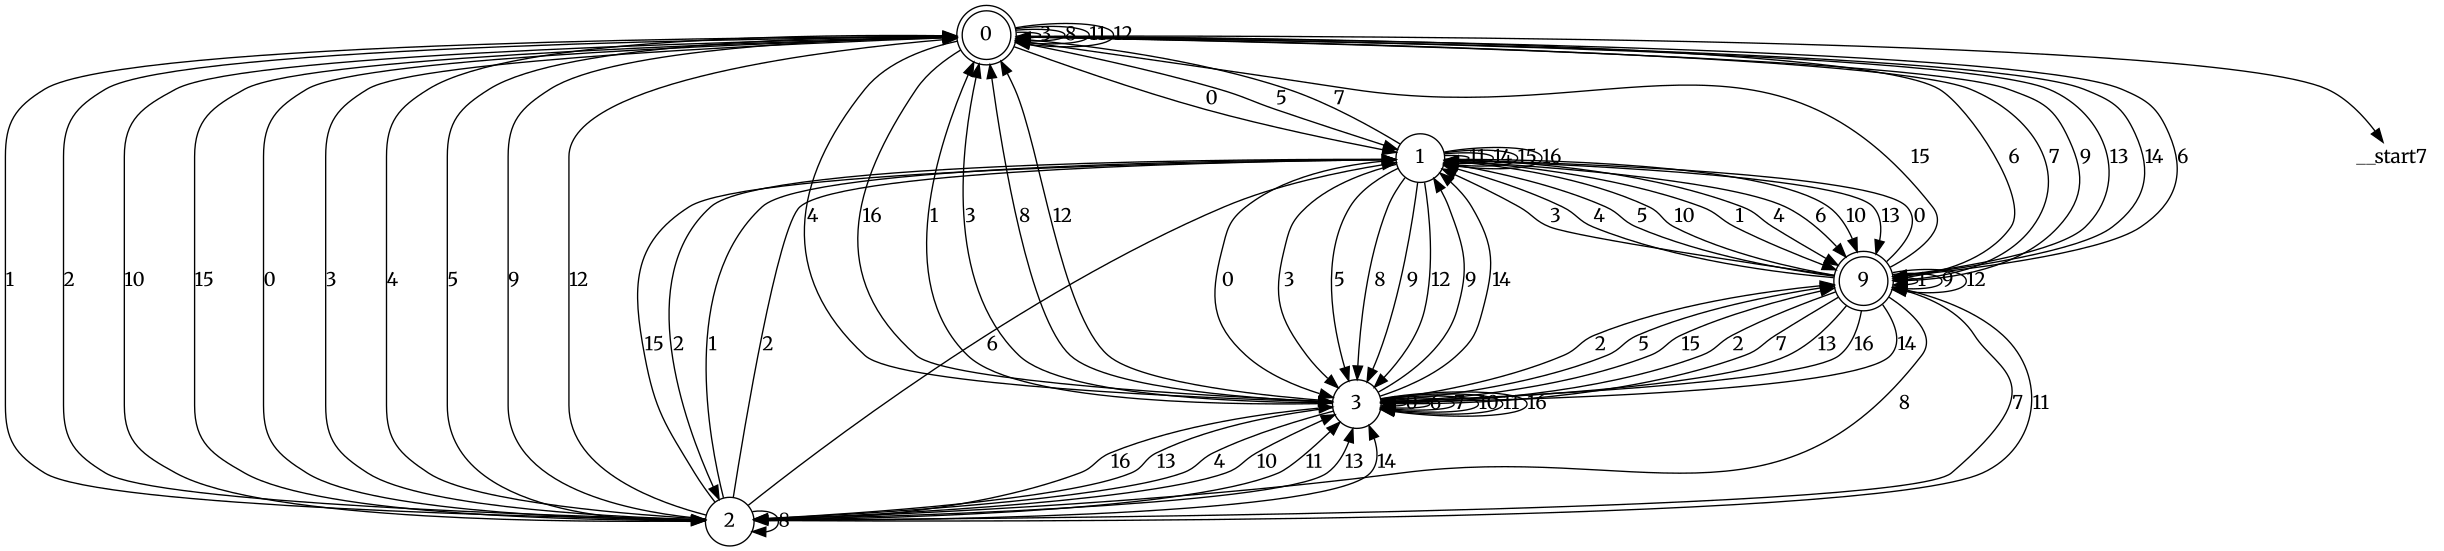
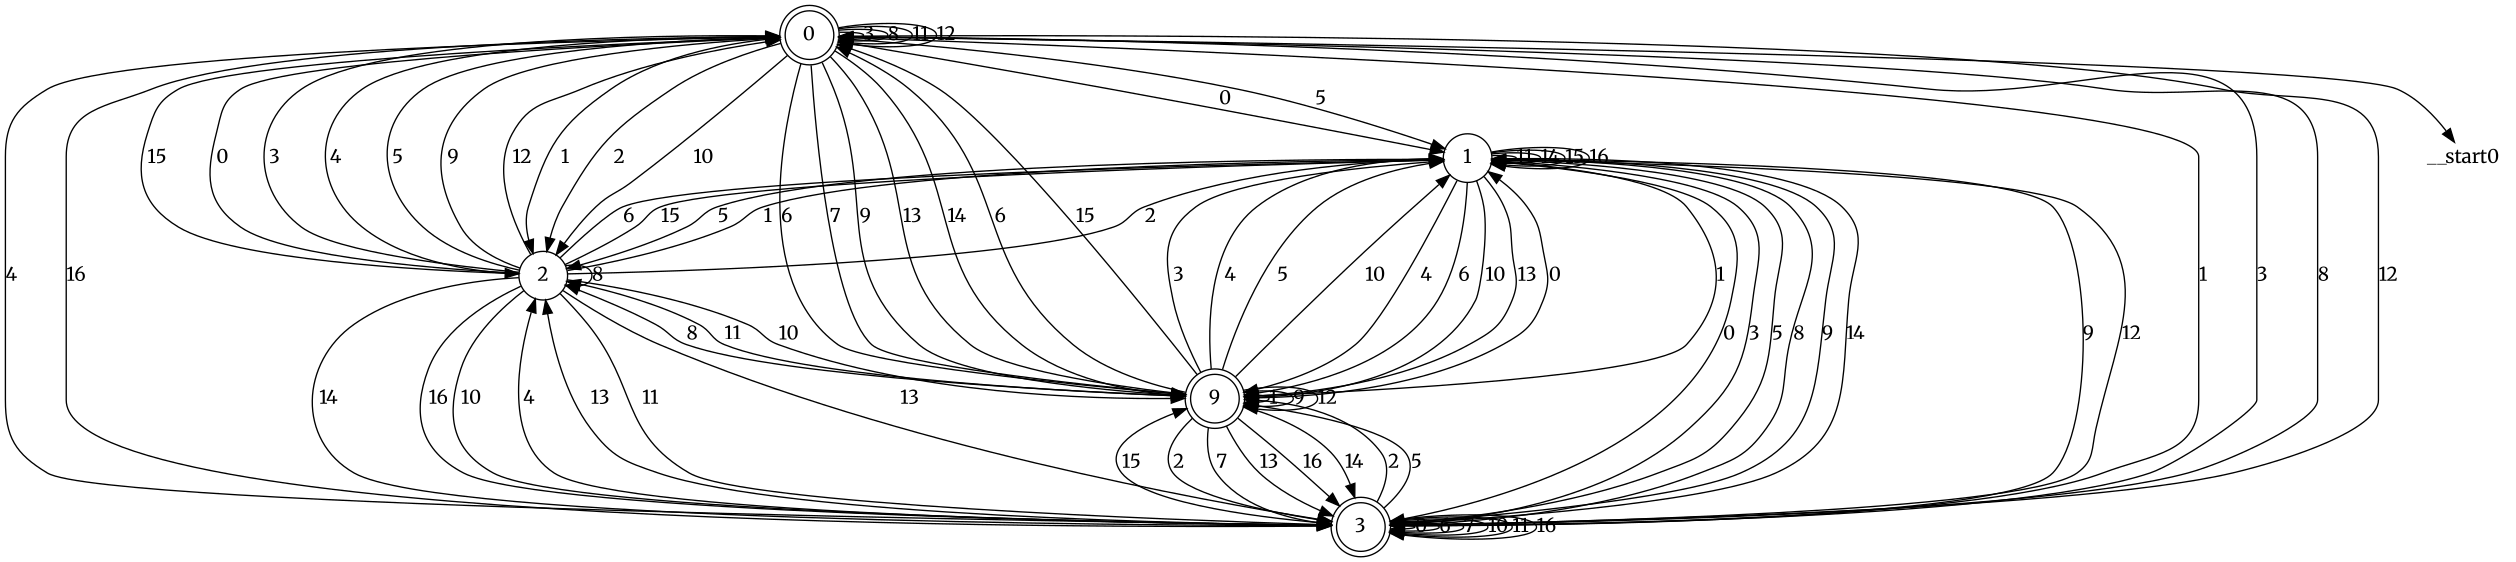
edge "1" -> "0": removed, label "7"
node "__start7": label "__start7" -> "__start0"
edge "1" -> "2": label "2" -> "5"
node "3": shape circle -> doublecircle
edge "2" -> "9": label "7" -> "10"
